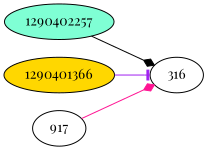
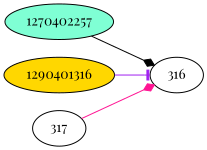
node "1290402257": label "1290402257" -> "1270402257"
node "1290401366": label "1290401366" -> "1290401316"
node "917": label "917" -> "317"
